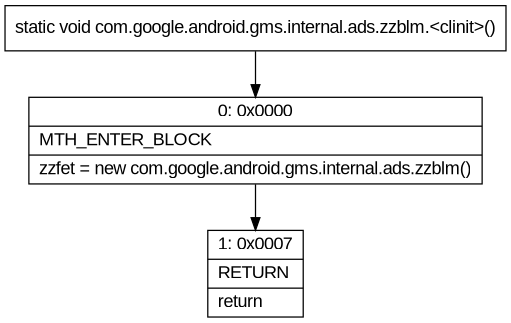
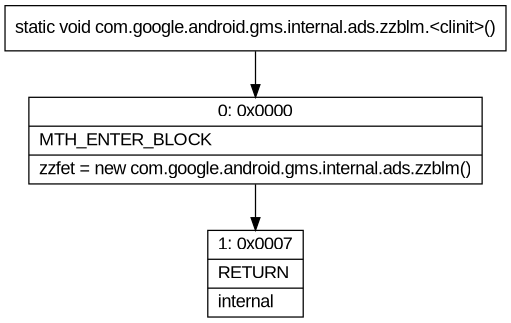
node "1: 0x0007": text "return" -> "internal"
